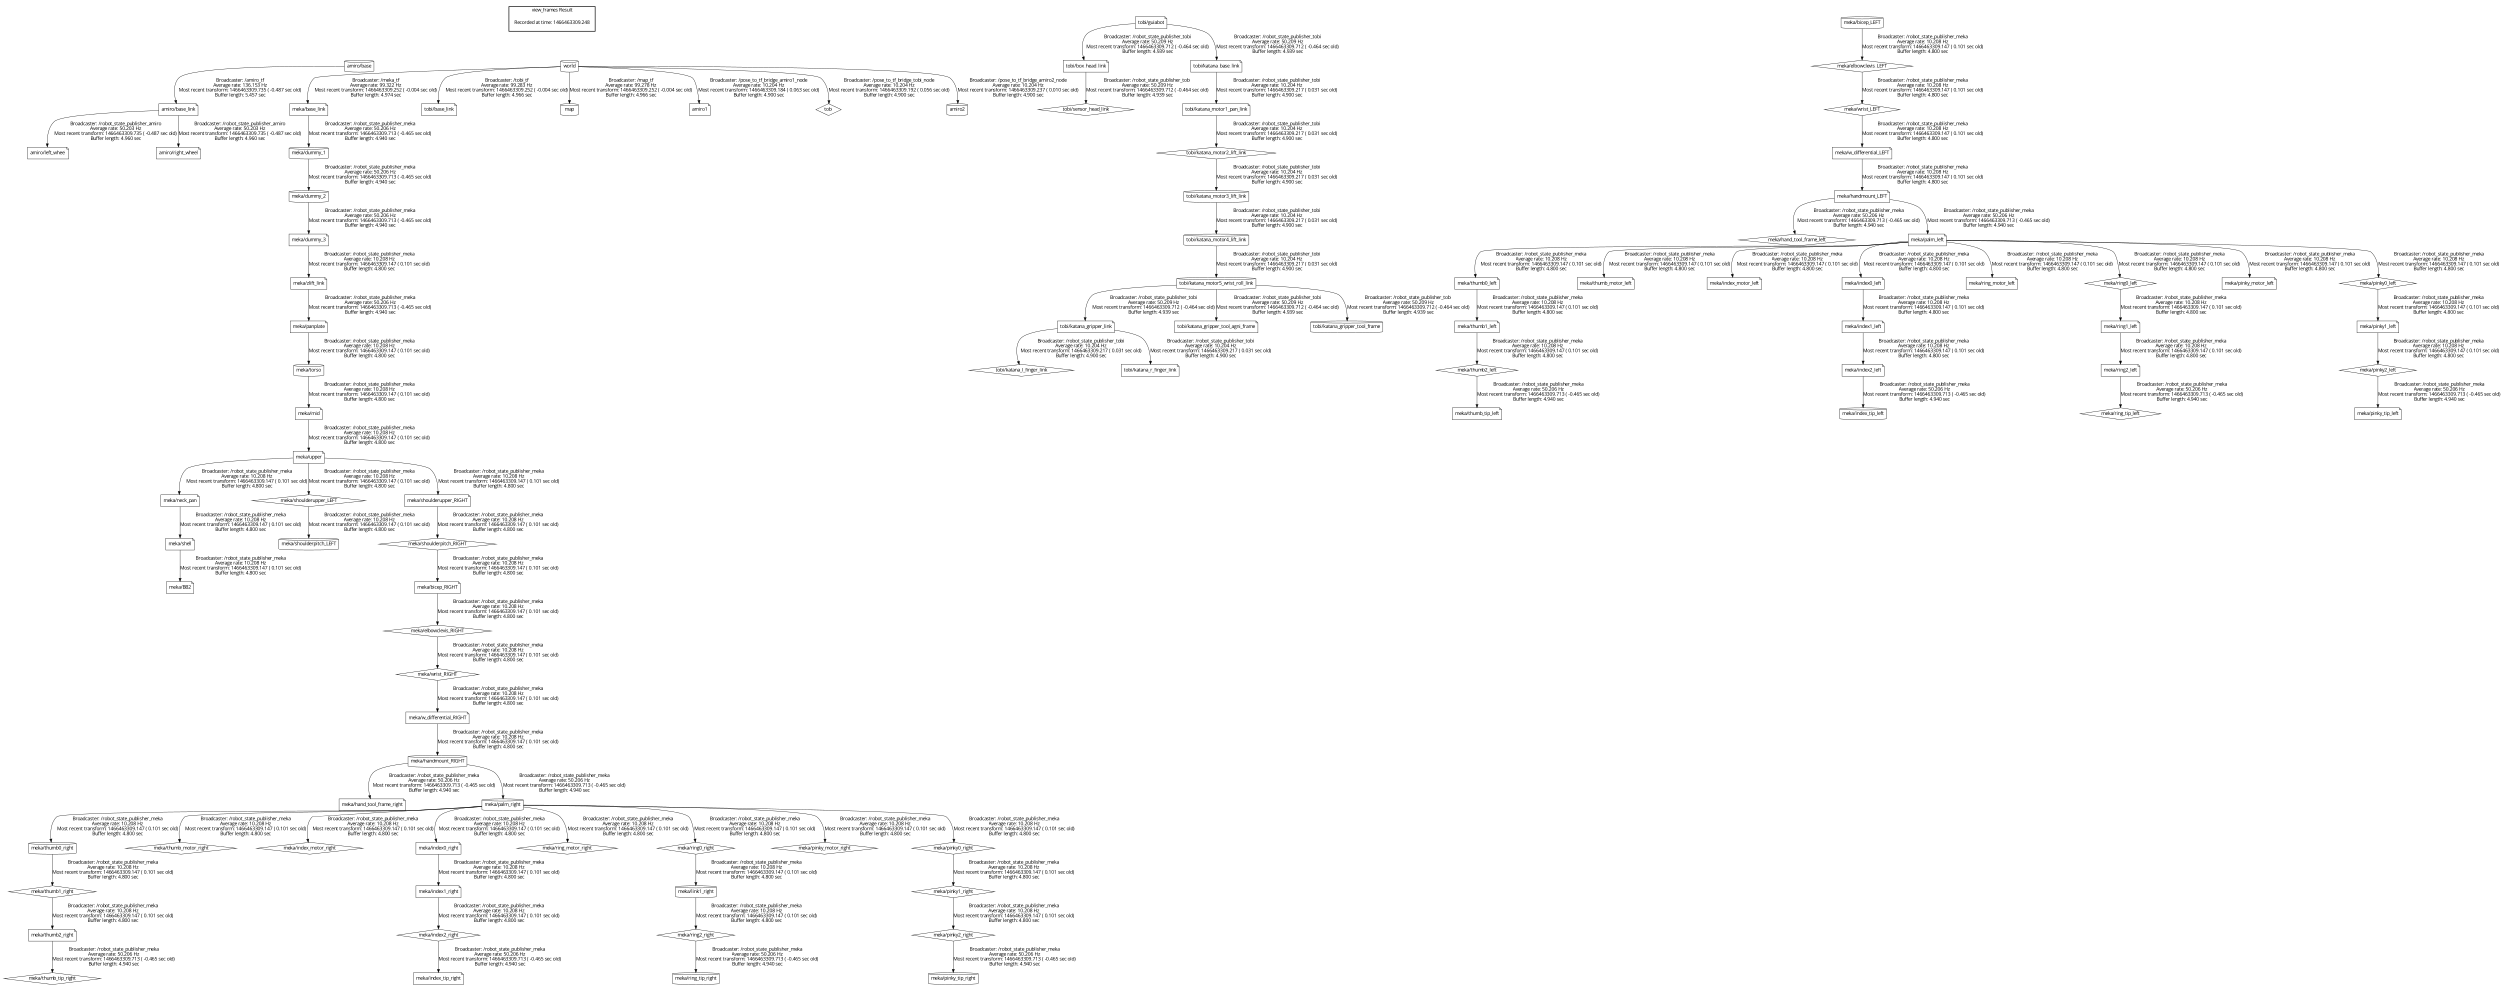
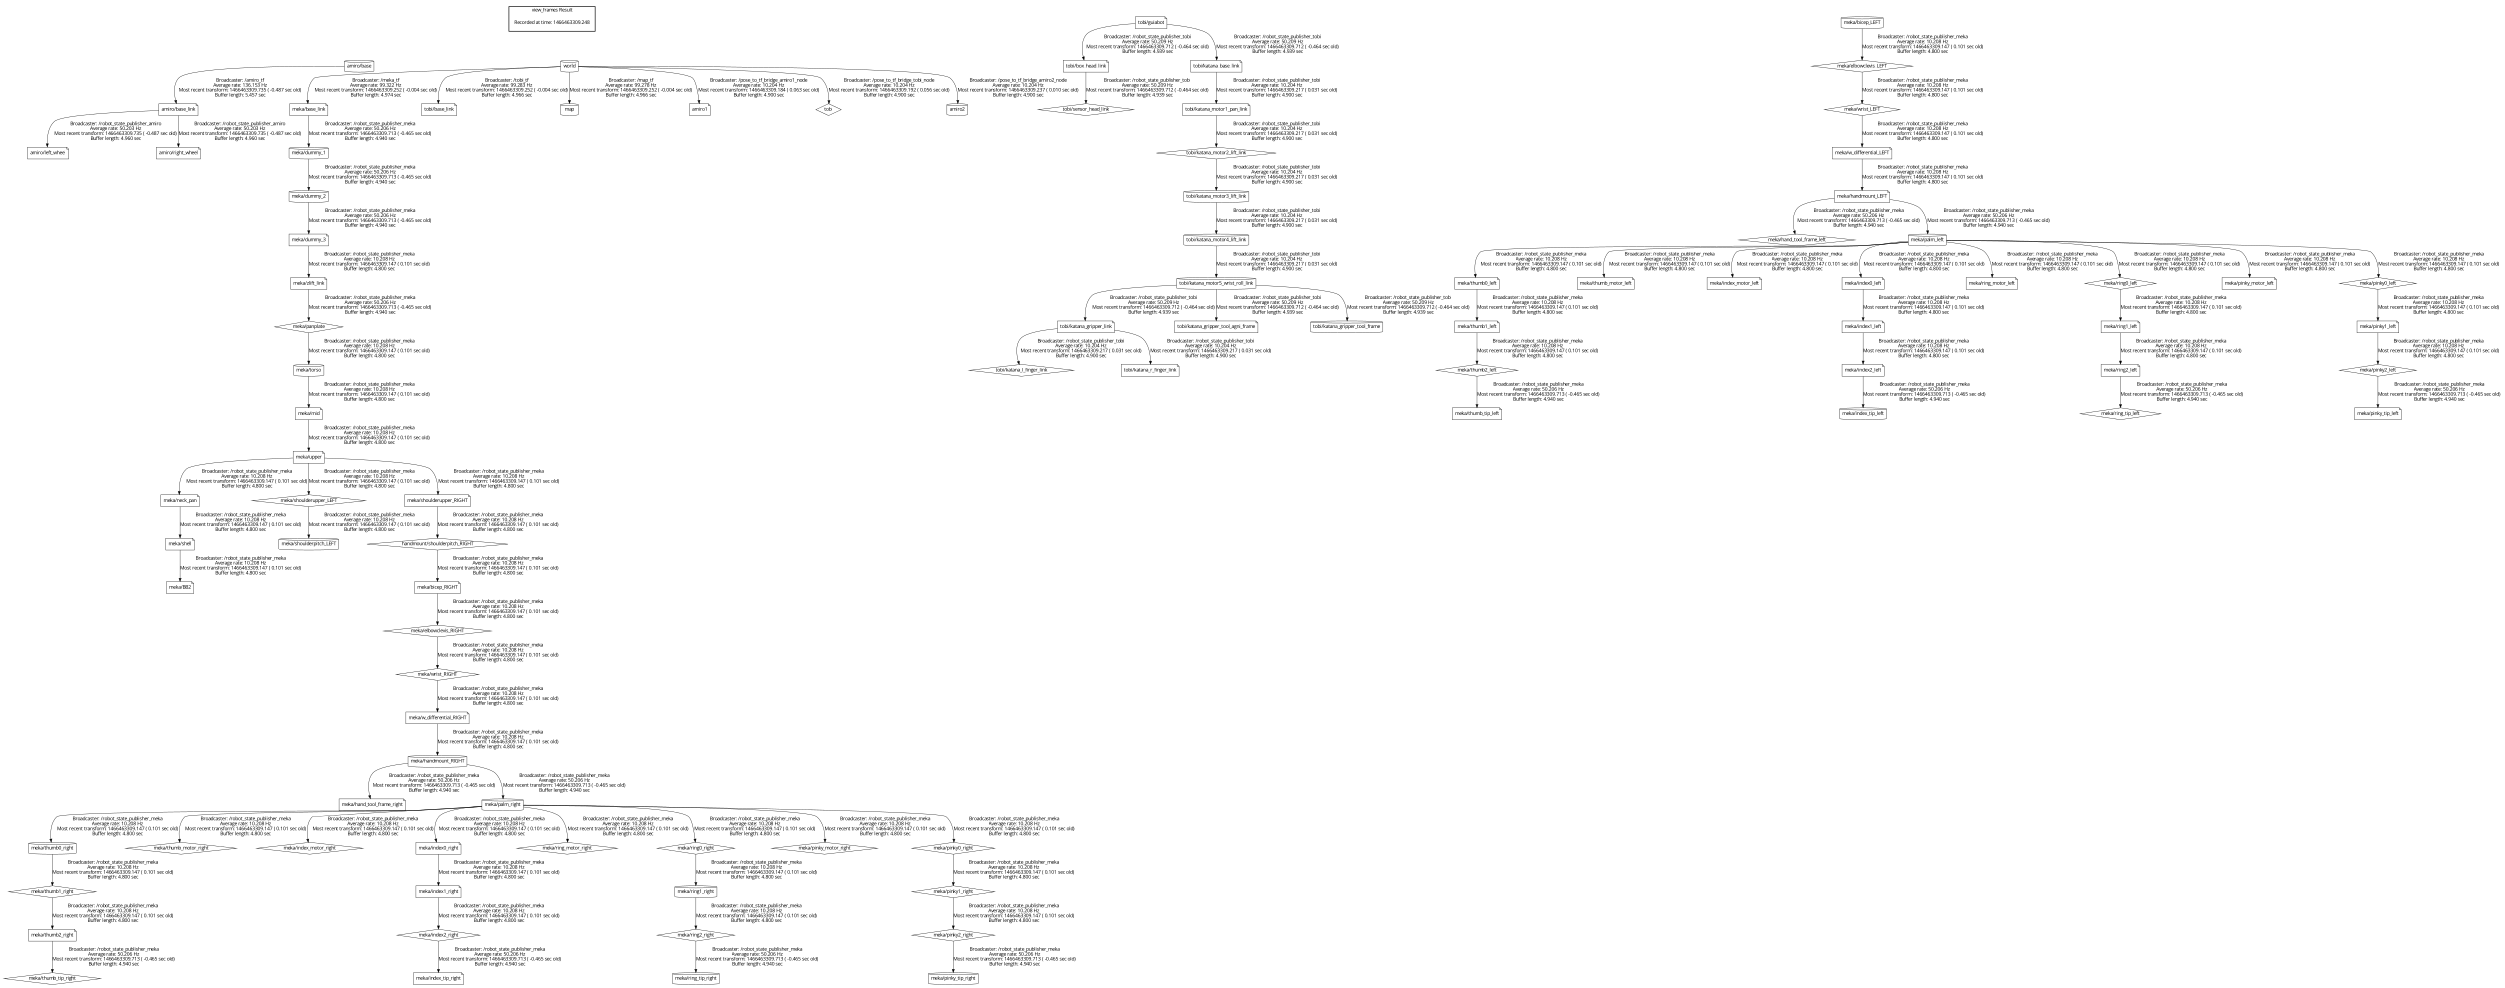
node "meka/palm_left": shape note -> cylinder
node "meka/panplate": shape note -> diamond
node "meka/shoulderpitch_RIGHT": label "meka/shoulderpitch_RIGHT" -> "handmount/shoulderpitch_RIGHT"
node "meka/link1_right": label "meka/link1_right" -> "meka/ring1_right"
